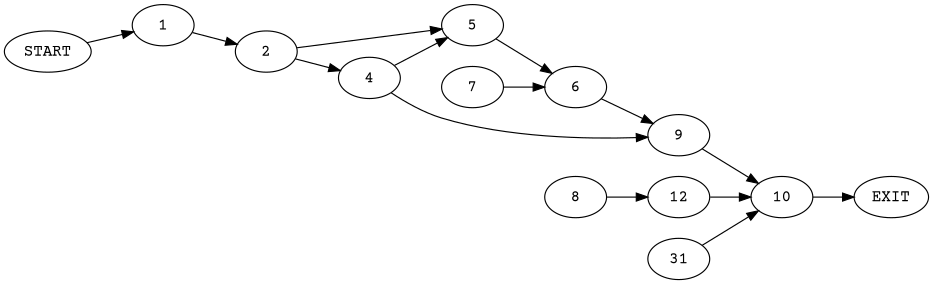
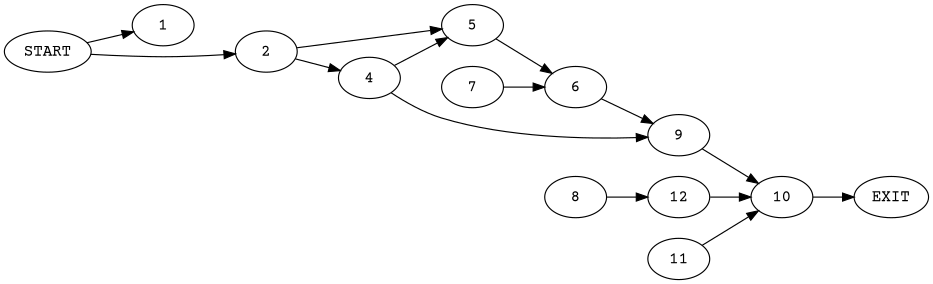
edge "1" -> "2": now "START" -> "2"
node "31": label "31" -> "11"
